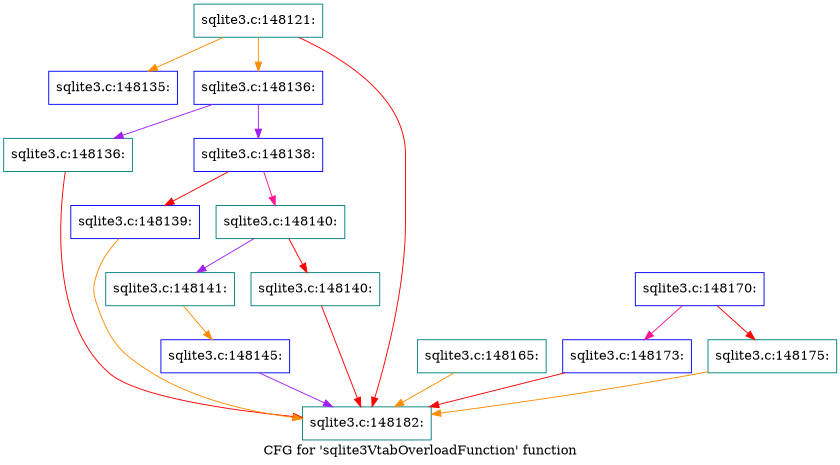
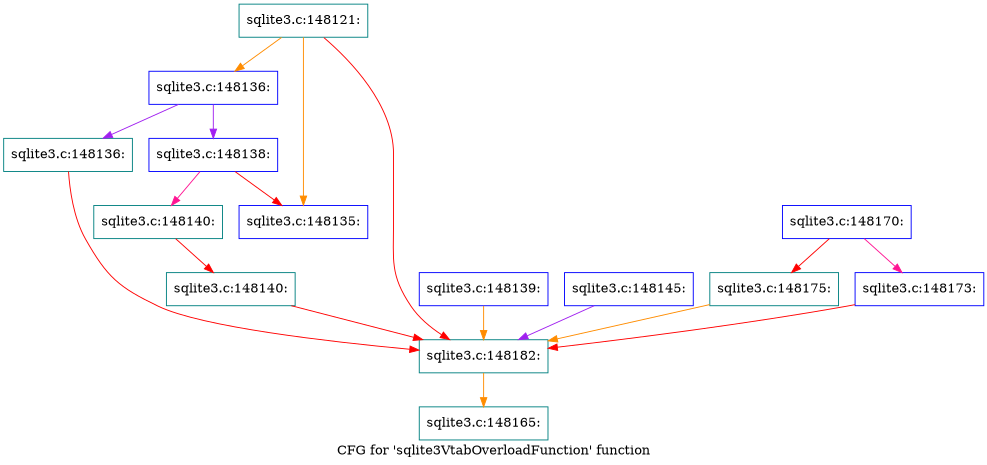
edge "sqlite3.c:148138:" -> "sqlite3.c:148139:": now "sqlite3.c:148138:" -> "sqlite3.c:148135:"
node "sqlite3.c:148141:": removed
edge "sqlite3.c:148165:" -> "sqlite3.c:148182:": reversed
